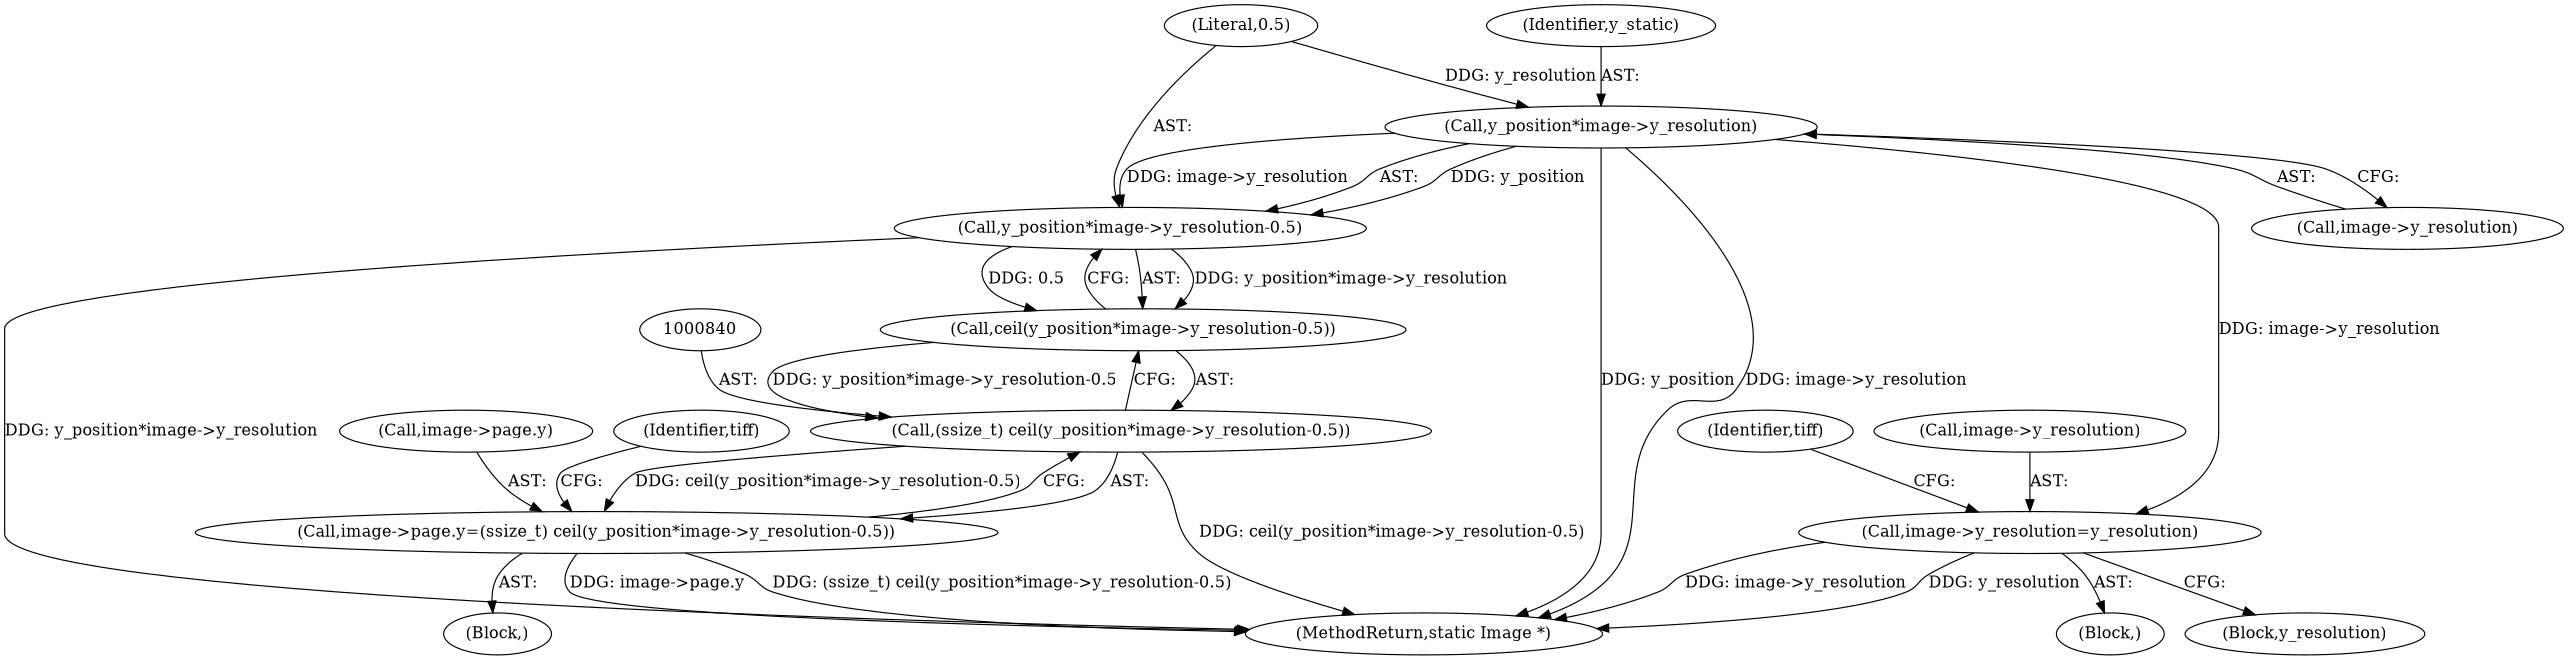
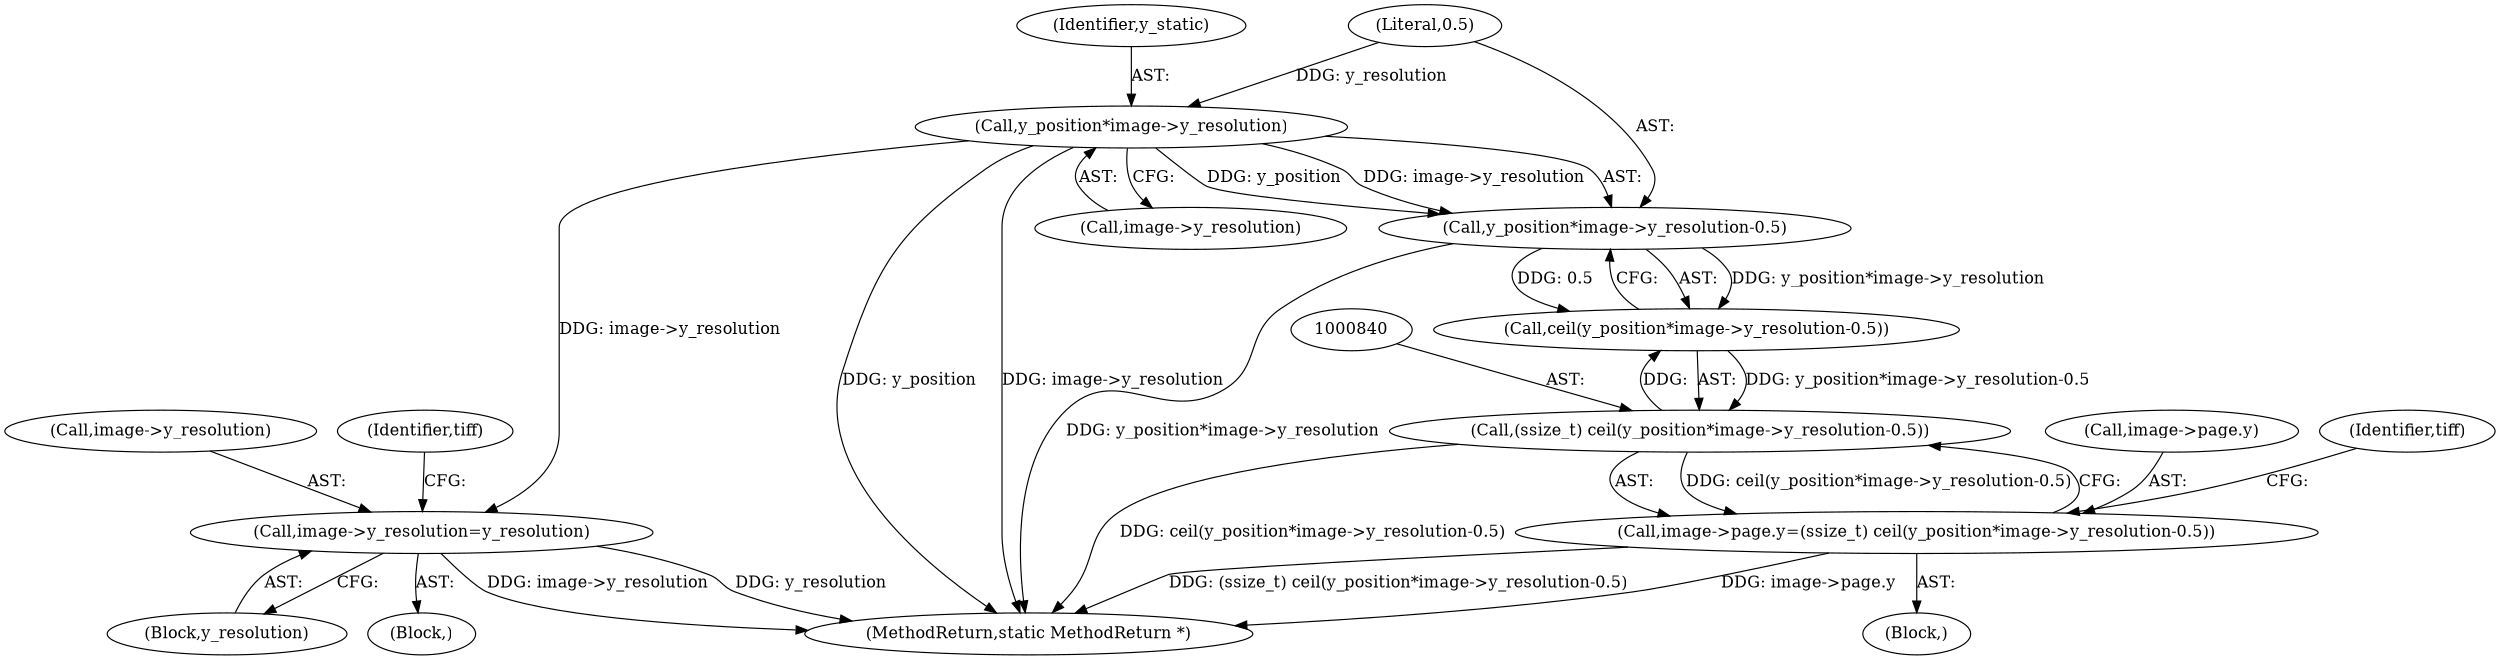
edge "(Call,(ssize_t) ceil(y_position*image->y_resolution-0.5))" -> "(Call,ceil(y_position*image->y_resolution-0.5))": label "CFG: " -> "DDG: "
edge "(Block,y_resolution)" -> "(Call,image->y_resolution=y_resolution)": added, label "AST:"
node "(MethodReturn,static Image *)": label "(MethodReturn,static Image *)" -> "(MethodReturn,static MethodReturn *)"
